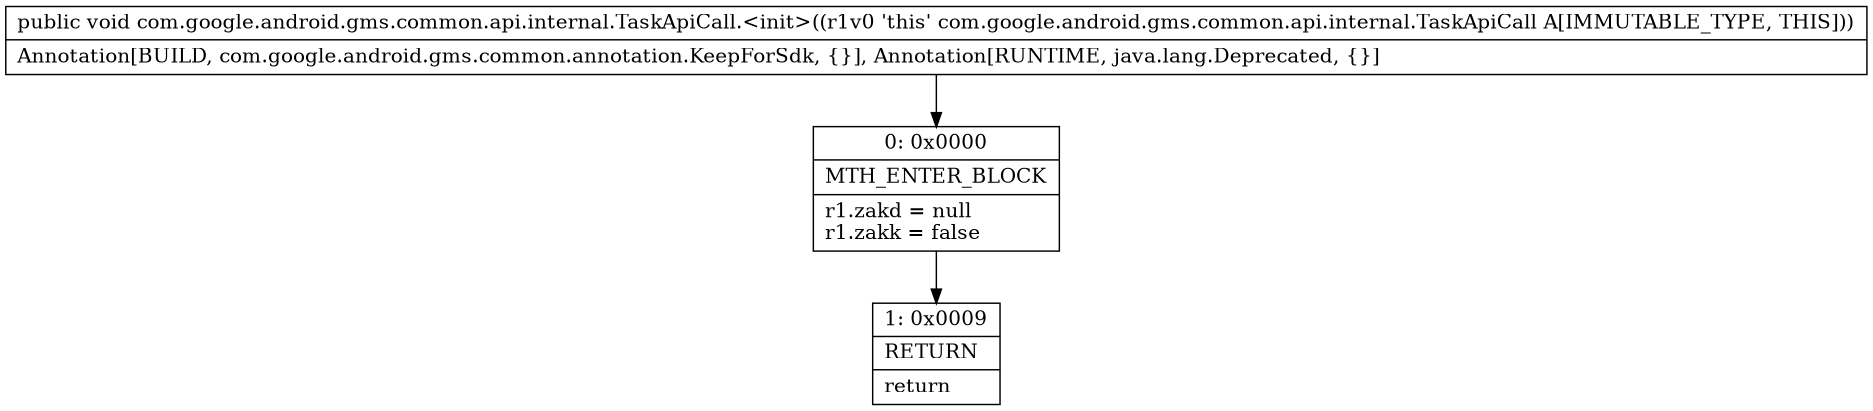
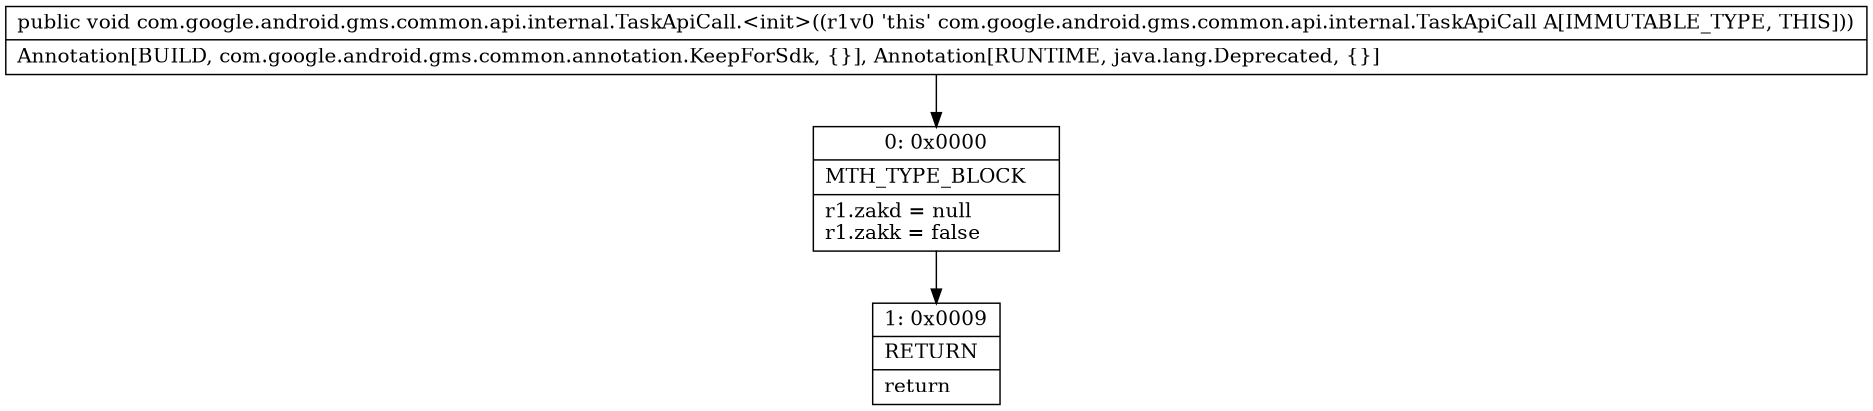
node "0: 0x0000": text "MTH_ENTER_BLOCK" -> "MTH_TYPE_BLOCK"
